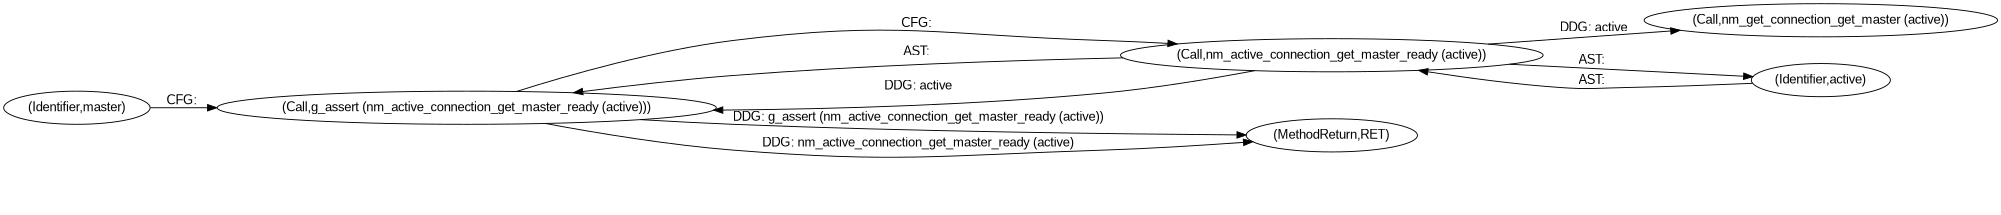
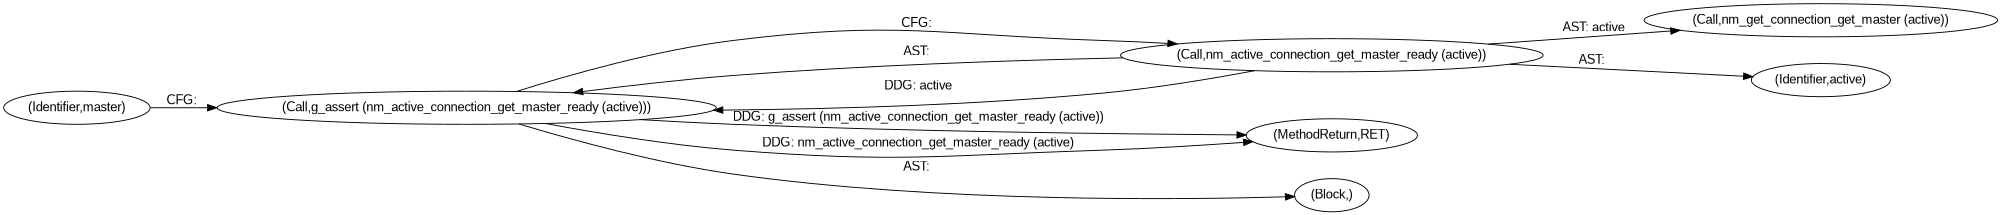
edge "(Call,nm_active_connection_get_master_ready (active))" -> "(Call,nm_get_connection_get_master (active))": label "DDG: active" -> "AST: active"
edge "(Identifier,active)" -> "(Call,nm_active_connection_get_master_ready (active))": removed, label "AST:"
node "(Block,)": added
